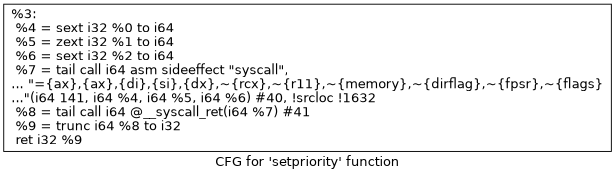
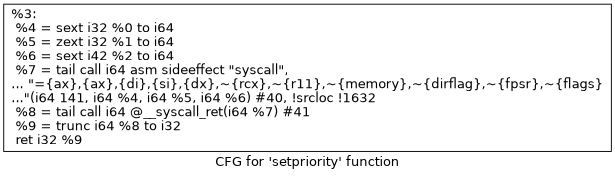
node "%3:": text "%6 = sext i32 %2 to i64" -> "%6 = sext i42 %2 to i64"
